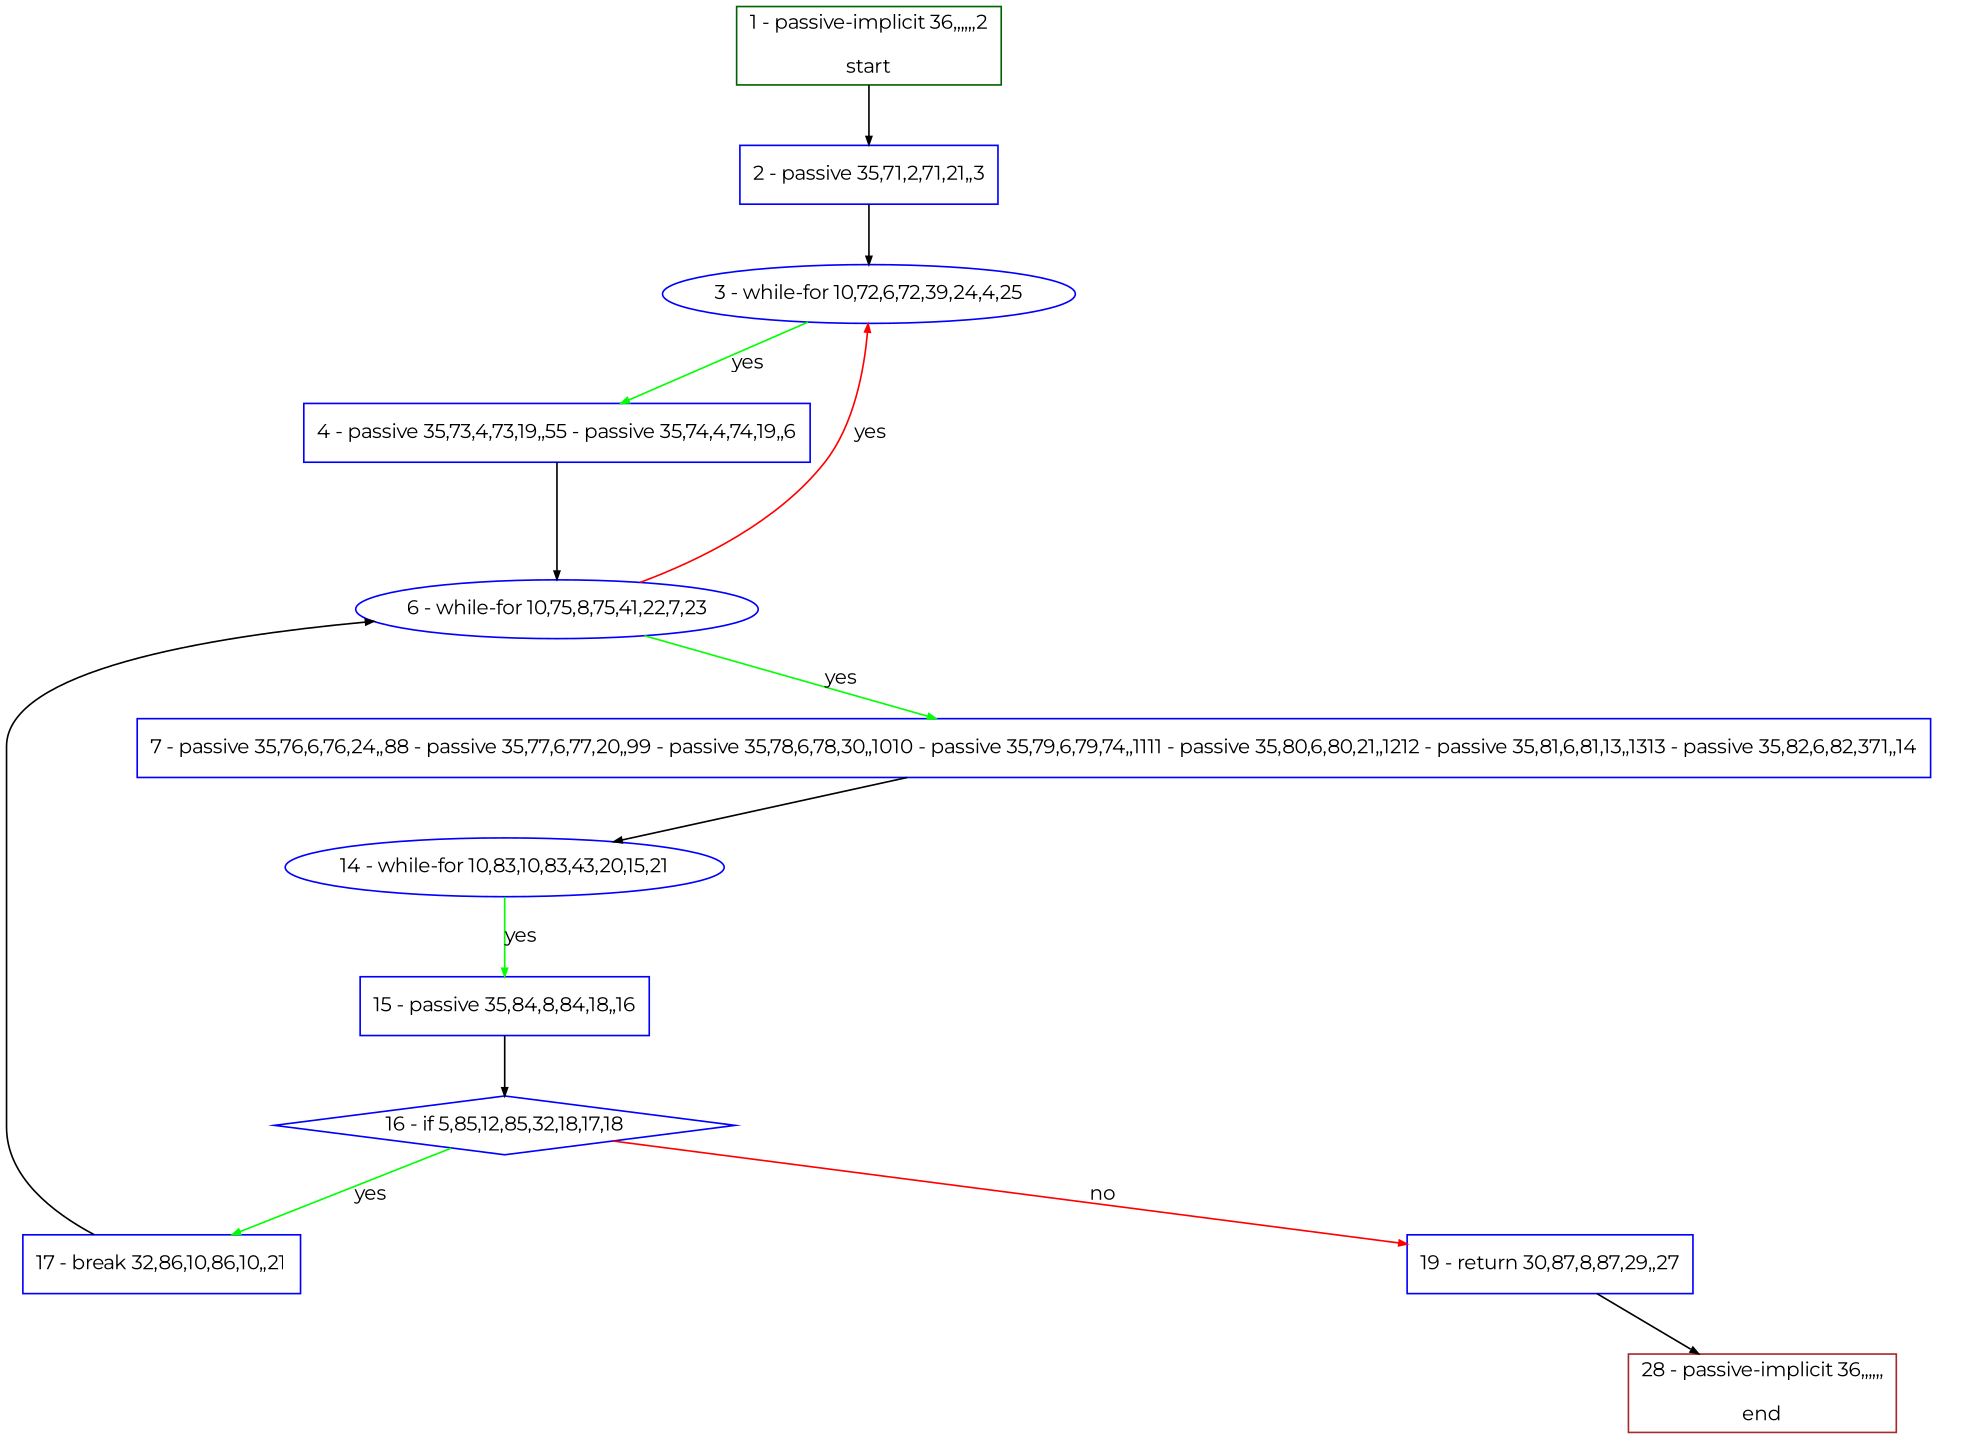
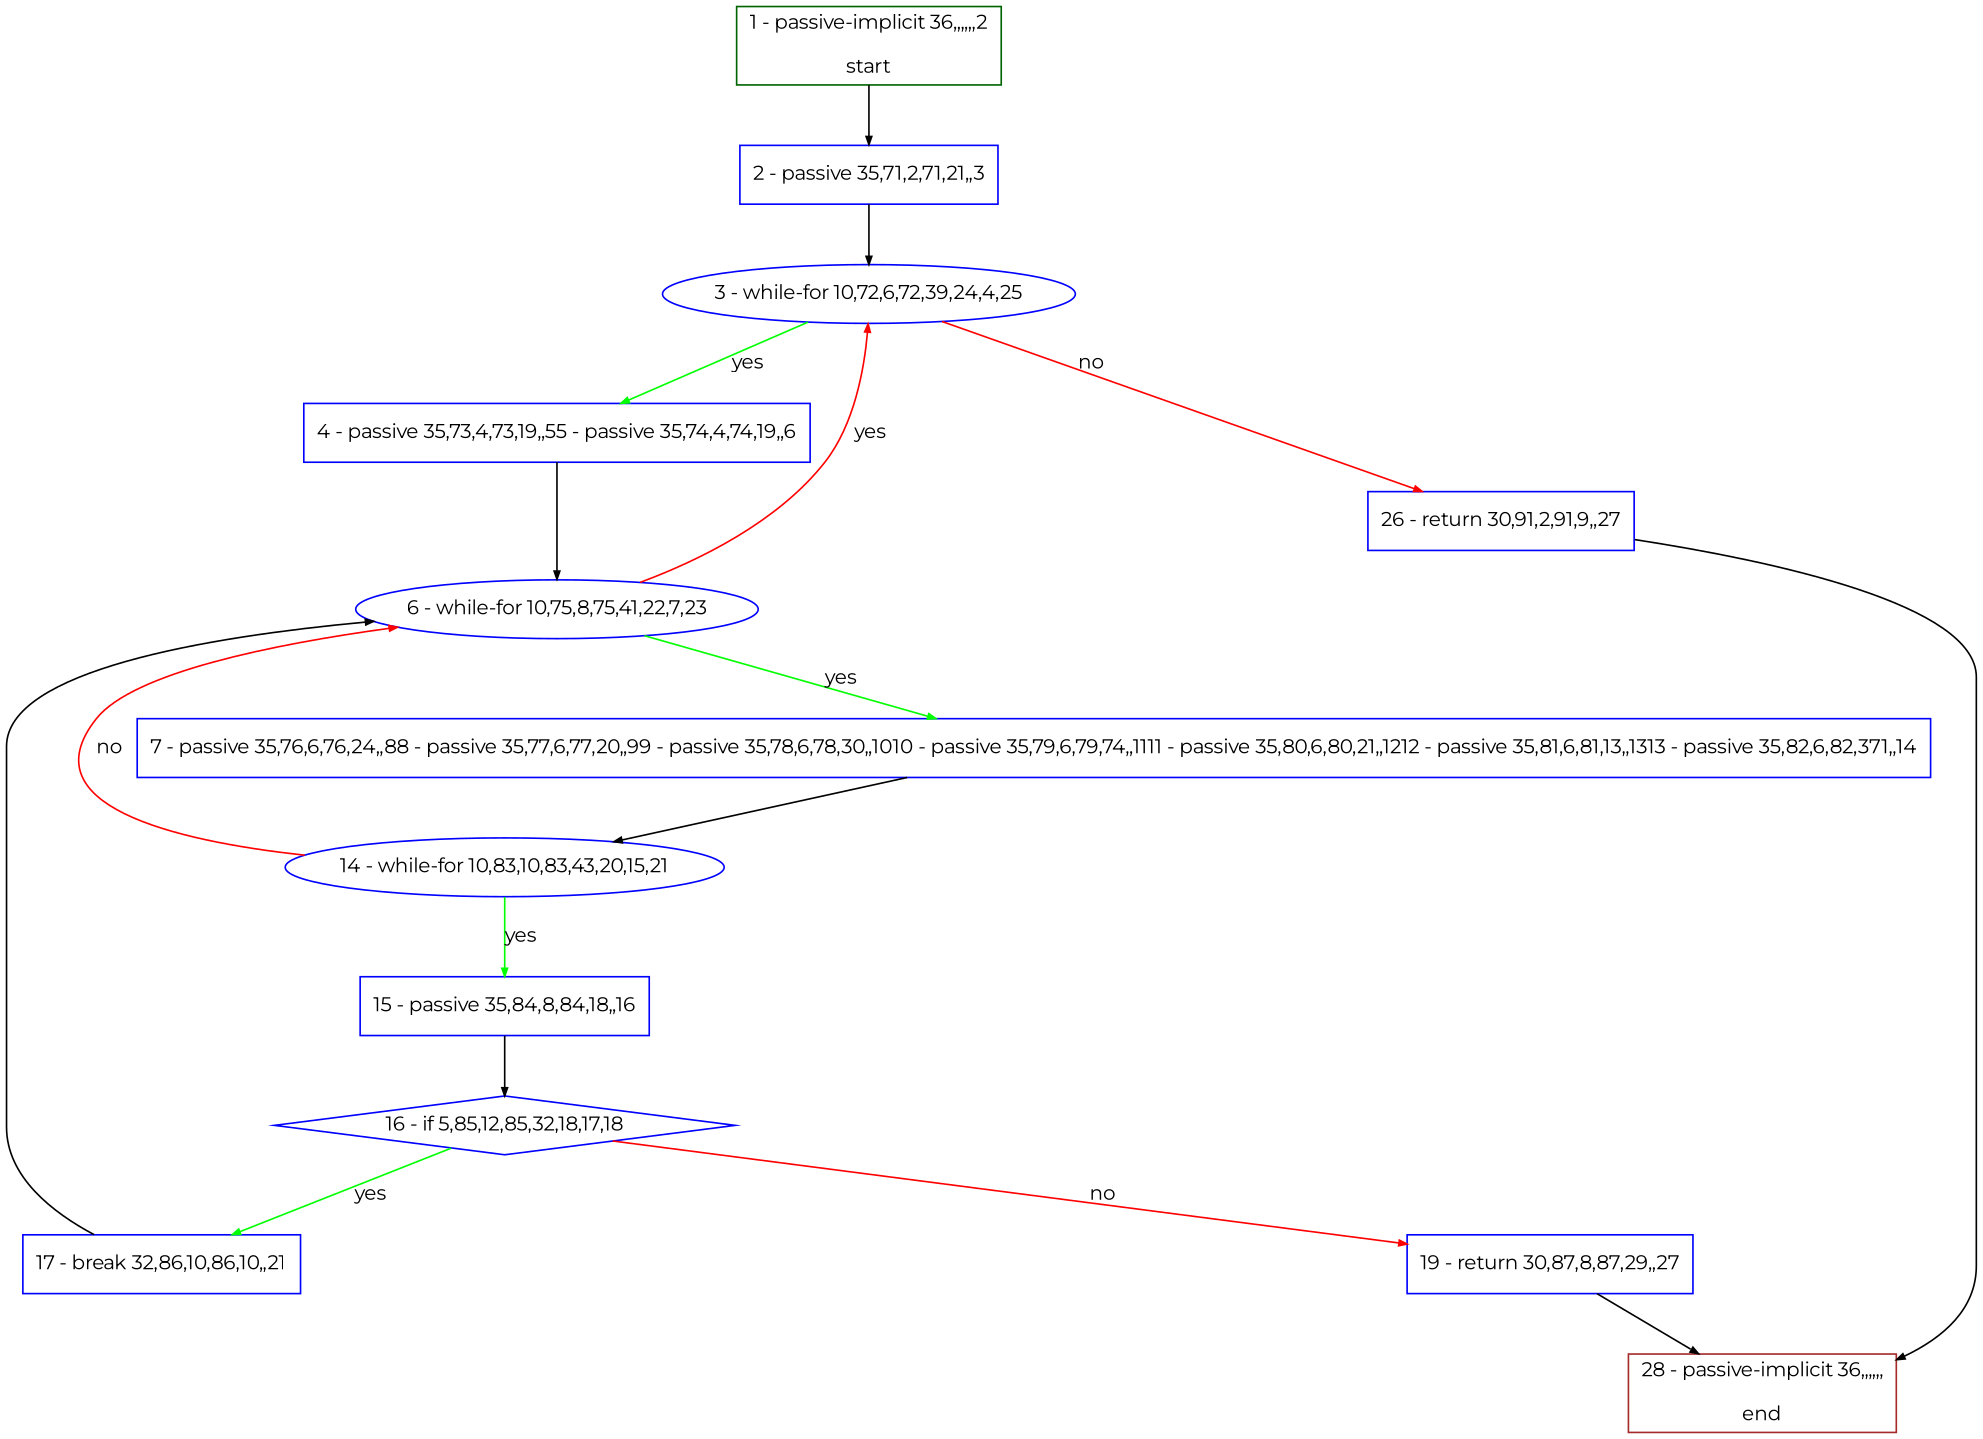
node "26 - return 30,91,2,91,9,,27": added
edge "14 - while-for 10,83,10,83,43,20,15,21" -> "6 - while-for 10,75,8,75,41,22,7,23": added, label "no"
